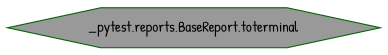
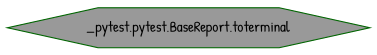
node "_pytest.reports.BaseReport.toterminal": label "_pytest.reports.BaseReport.toterminal" -> "_pytest.pytest.BaseReport.toterminal"
